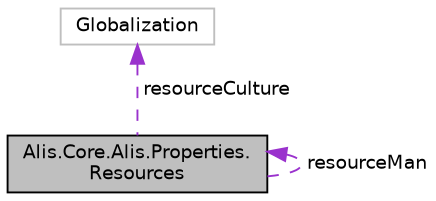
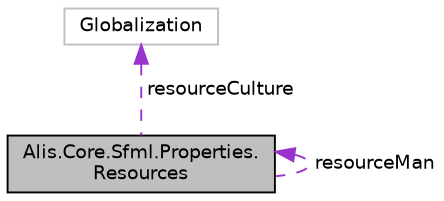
node "Alis.Core.Alis.Properties. Resources": label "Alis.Core.Alis.Properties. Resources" -> "Alis.Core.Sfml.Properties. Resources"
